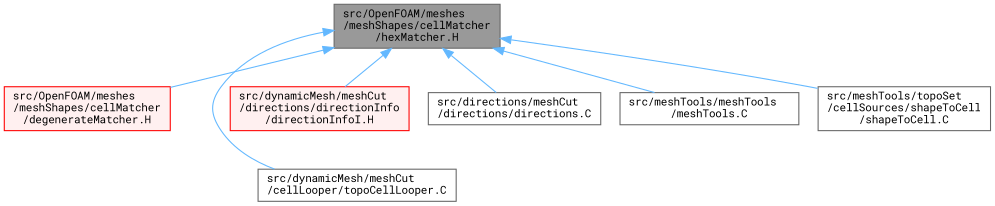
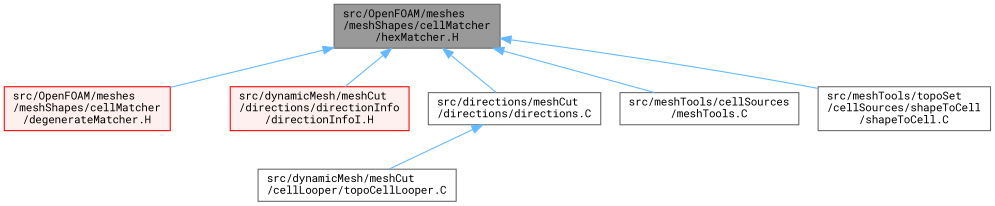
edge "src/dynamicMesh/meshCut /cellLooper/topoCellLooper.C" -> "src/OpenFOAM/meshes /meshShapes/cellMatcher /hexMatcher.H": now "src/dynamicMesh/meshCut /cellLooper/topoCellLooper.C" -> "src/directions/meshCut /directions/directions.C"
node "src/meshTools/meshTools /meshTools.C": label "src/meshTools/meshTools /meshTools.C" -> "src/meshTools/cellSources /meshTools.C"
